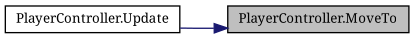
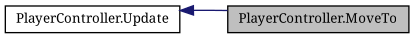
edge "PlayerController.Update" -> "PlayerController.MoveTo": reversed
